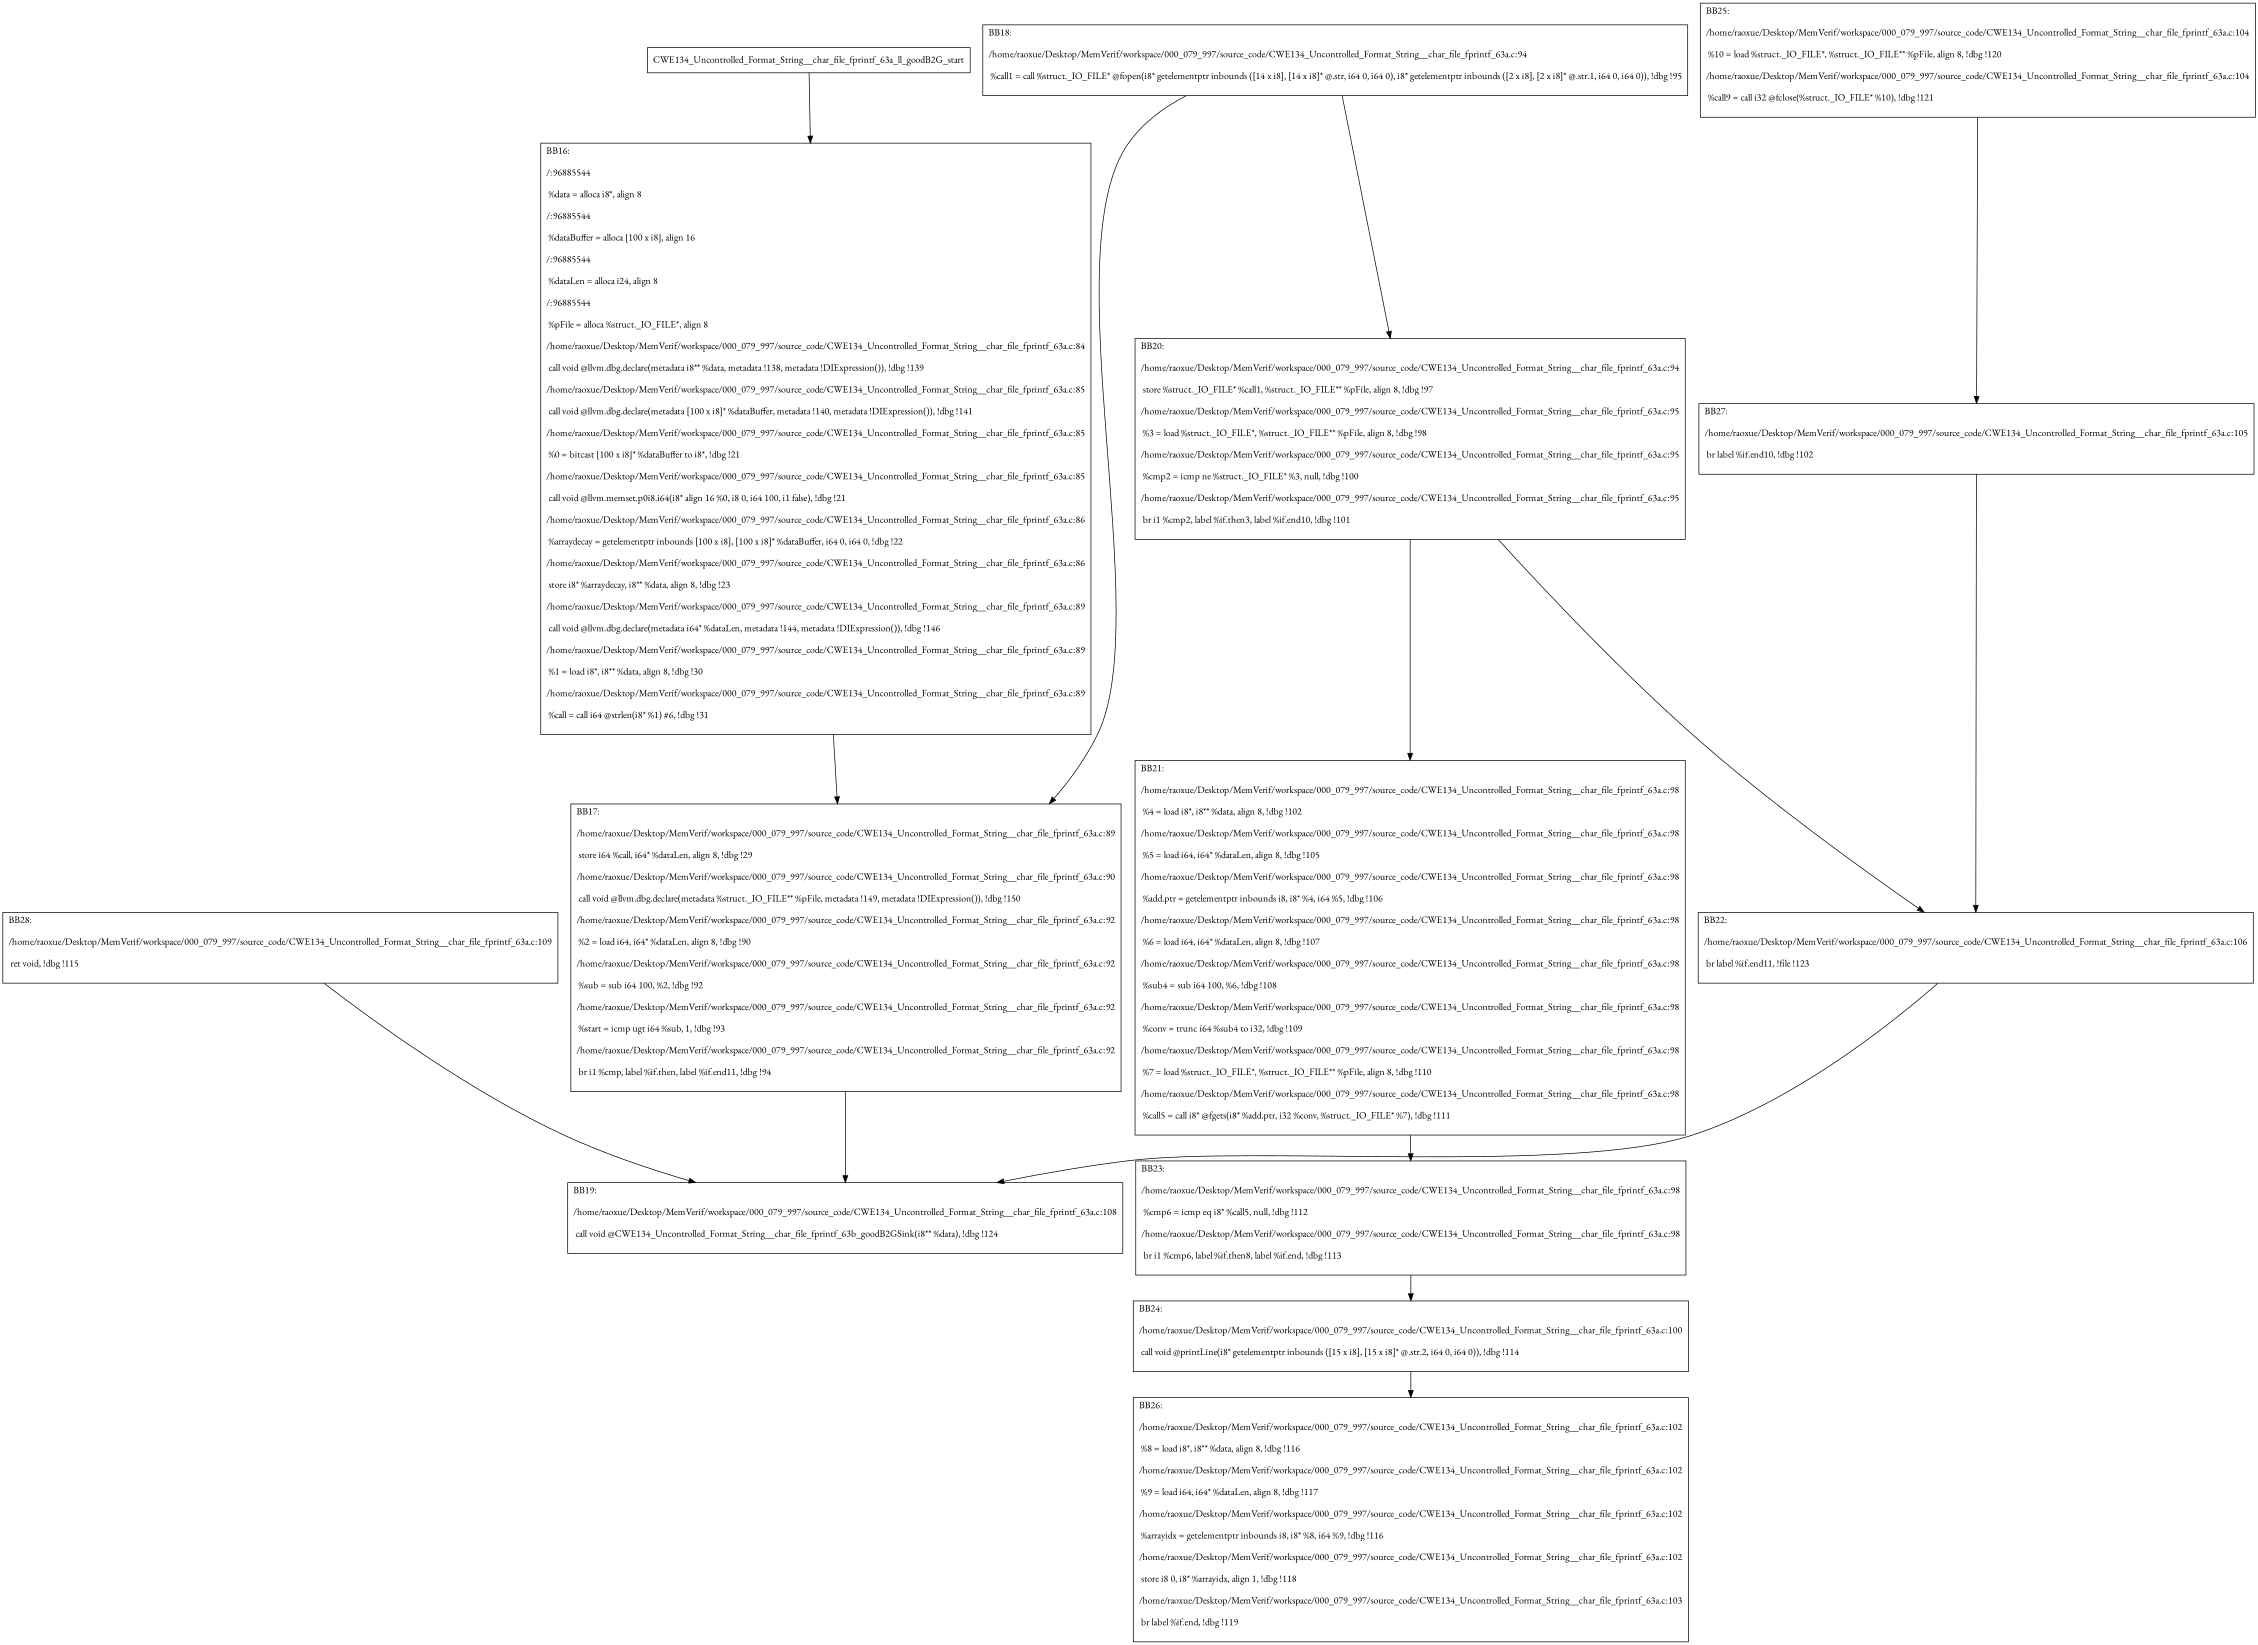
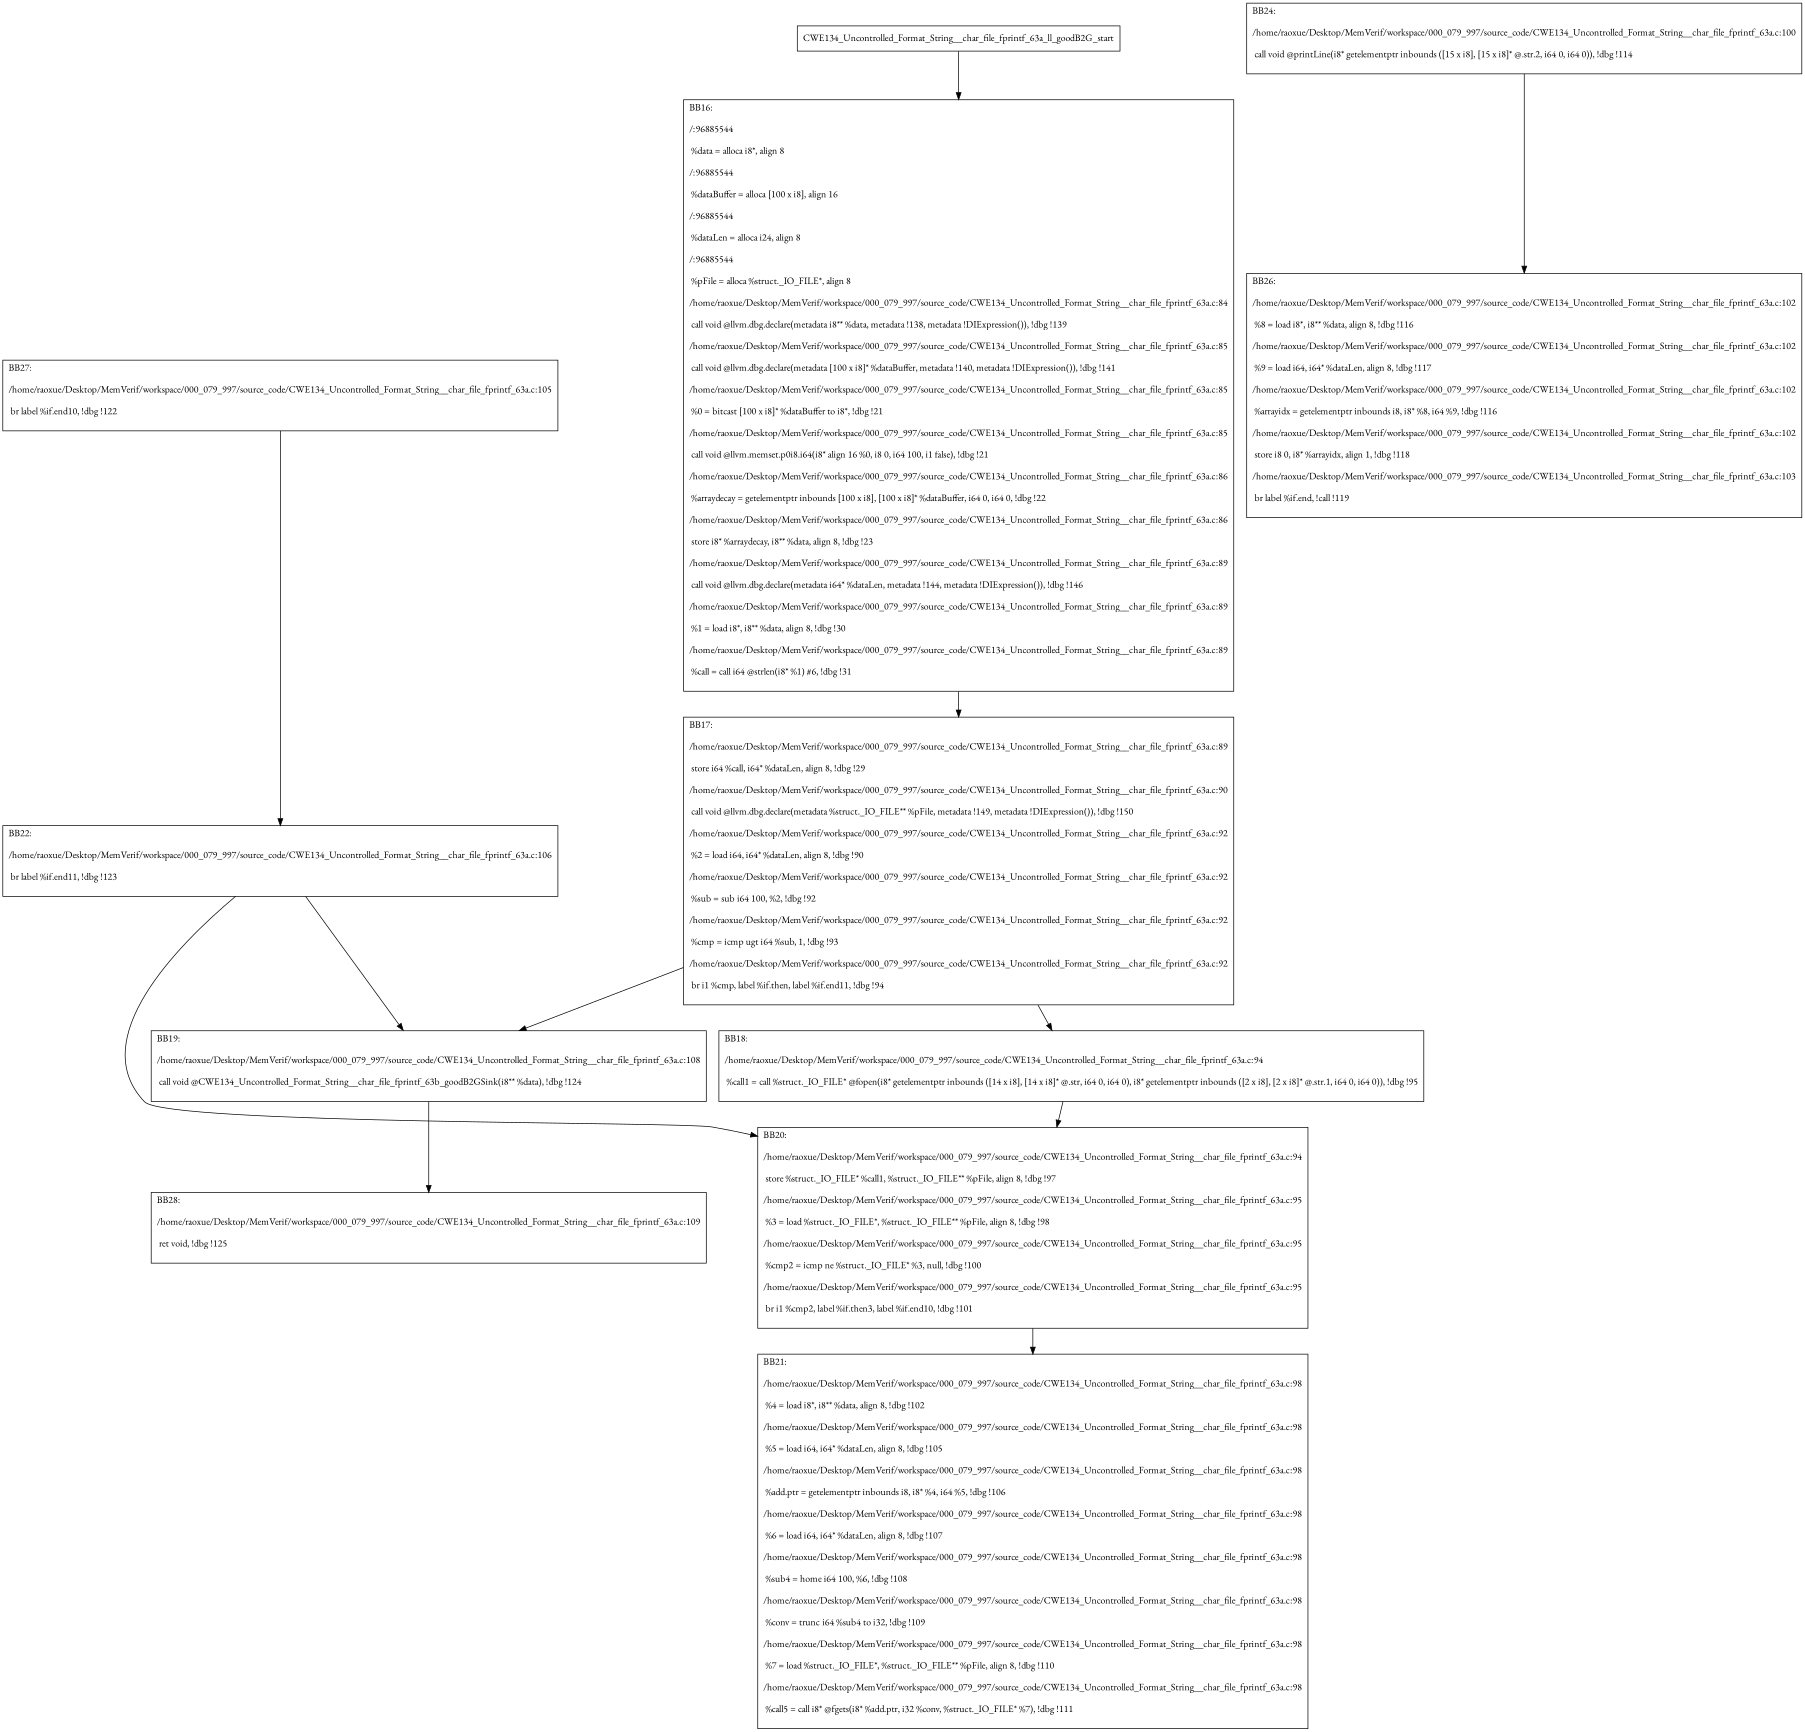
node "BB25:": removed
edge "BB18:" -> "BB17:": reversed
node "BB27:": text "br label %if.end10, !dbg !102" -> "br label %if.end10, !dbg !122"
edge "BB20:" -> "BB22:": reversed
node "BB28:": text "ret void, !dbg !115" -> "ret void, !dbg !125"
node "BB22:": text "br label %if.end11, !file !123" -> "br label %if.end11, !dbg !123"
node "BB21:": text "%sub4 = sub i64 100, %6, !dbg !108" -> "%sub4 = home i64 100, %6, !dbg !108"
node "BB17:": text "%start = icmp ugt i64 %sub, 1, !dbg !93" -> "%cmp = icmp ugt i64 %sub, 1, !dbg !93"
edge "BB28:" -> "BB19:": reversed
node "BB23:": removed
node "BB26:": text "br label %if.end, !dbg !119" -> "br label %if.end, !call !119"
